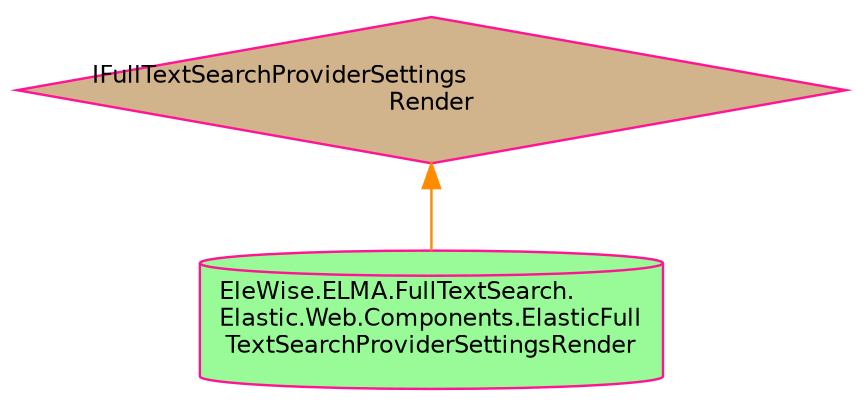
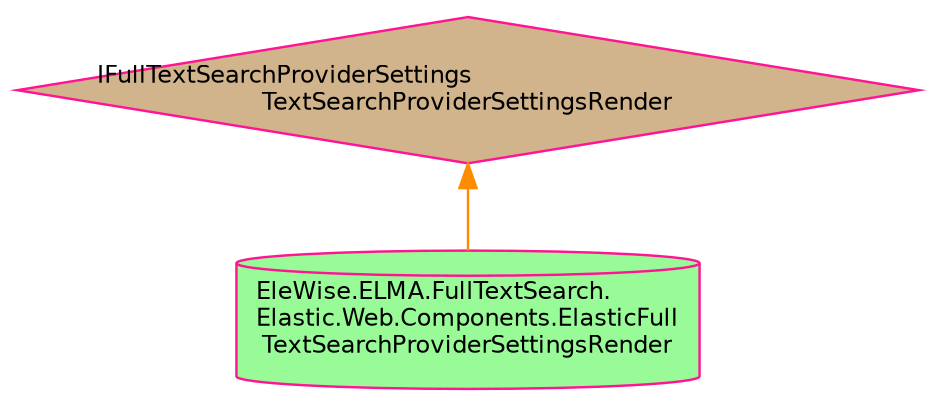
node "IFullTextSearchProviderSettings Render": label "IFullTextSearchProviderSettings Render" -> "IFullTextSearchProviderSettings TextSearchProviderSettingsRender"
